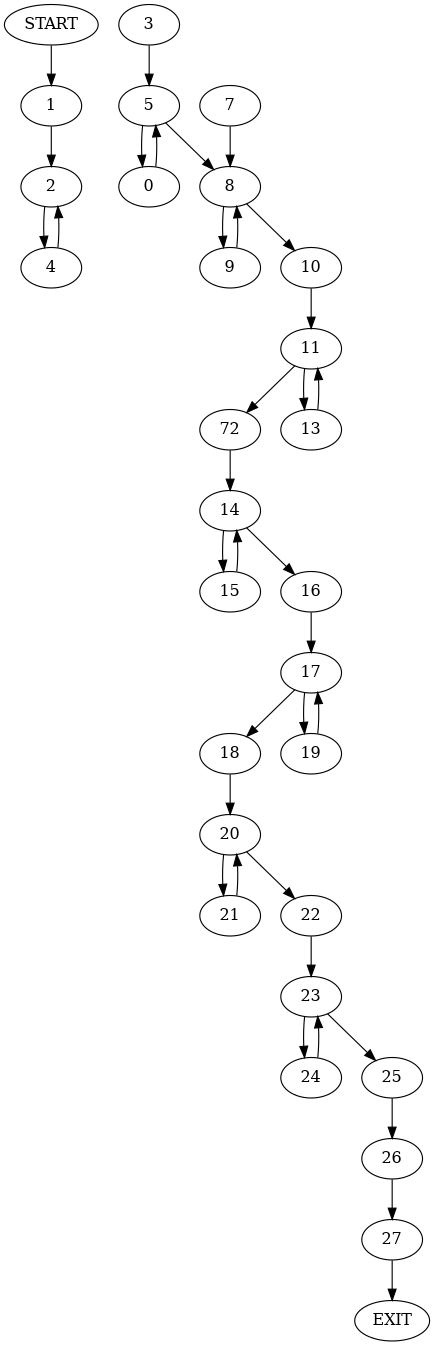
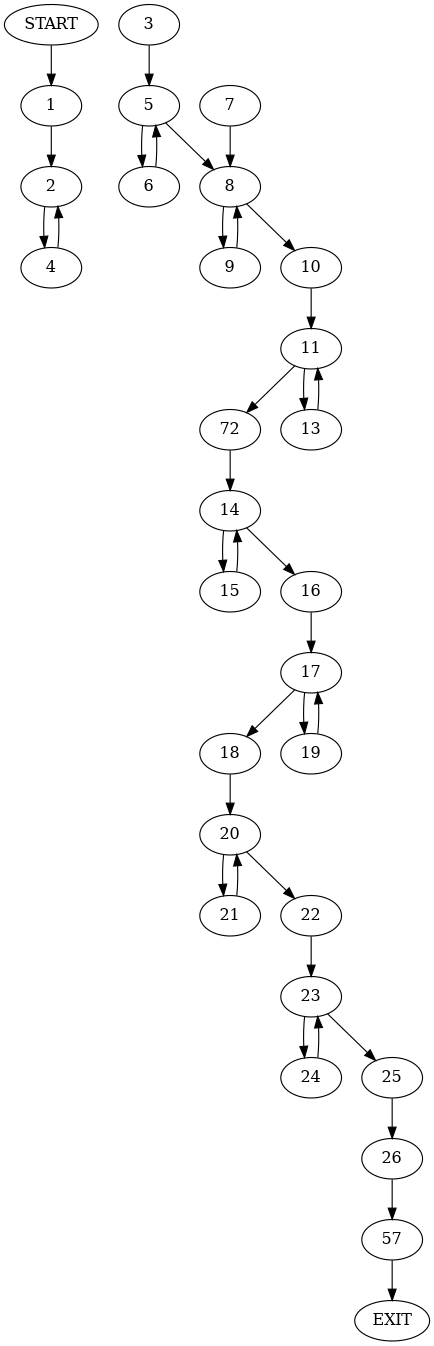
node "0": label "0" -> "6"
node "27": label "27" -> "57"
